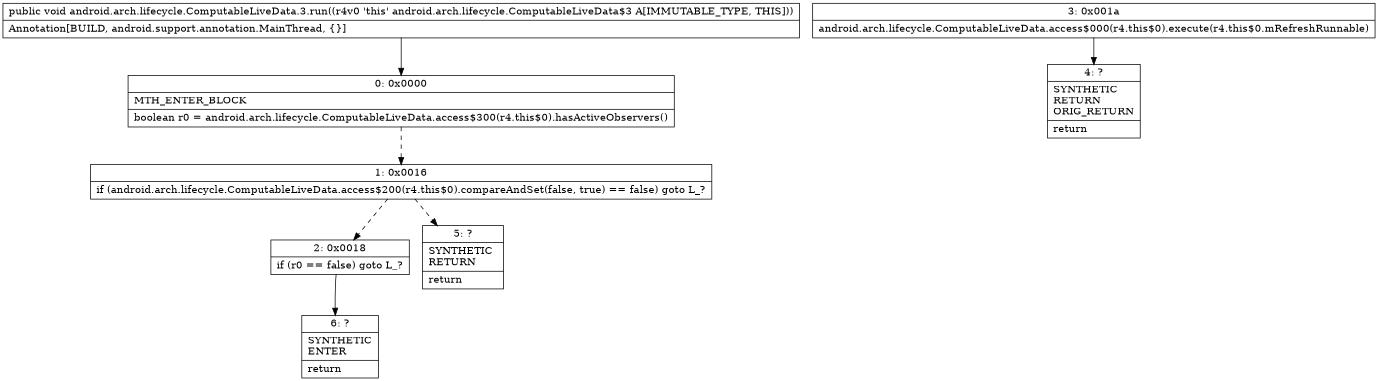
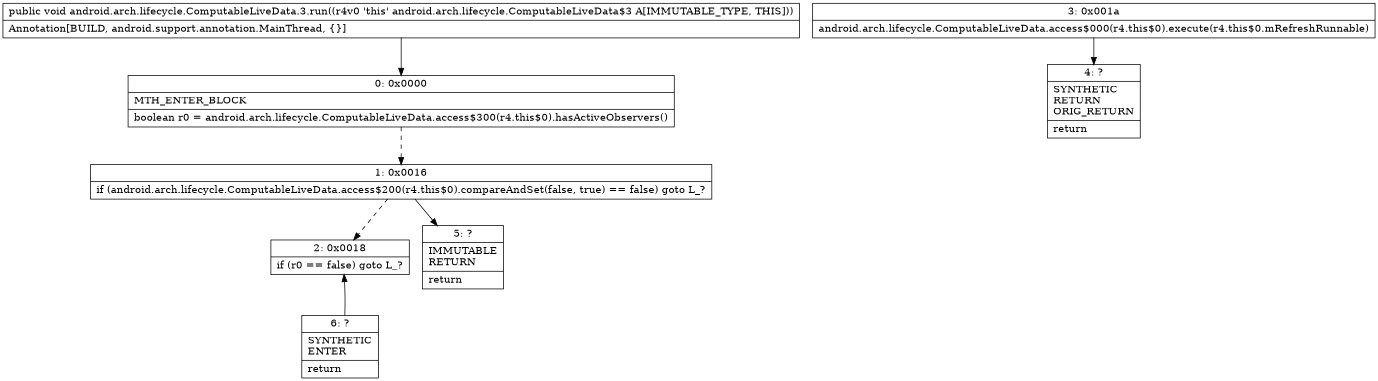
edge "1: 0x0016" -> "5: ?": style dashed -> solid
node "5: ?": text "SYNTHETIC" -> "IMMUTABLE"
edge "2: 0x0018" -> "6: ?": reversed
